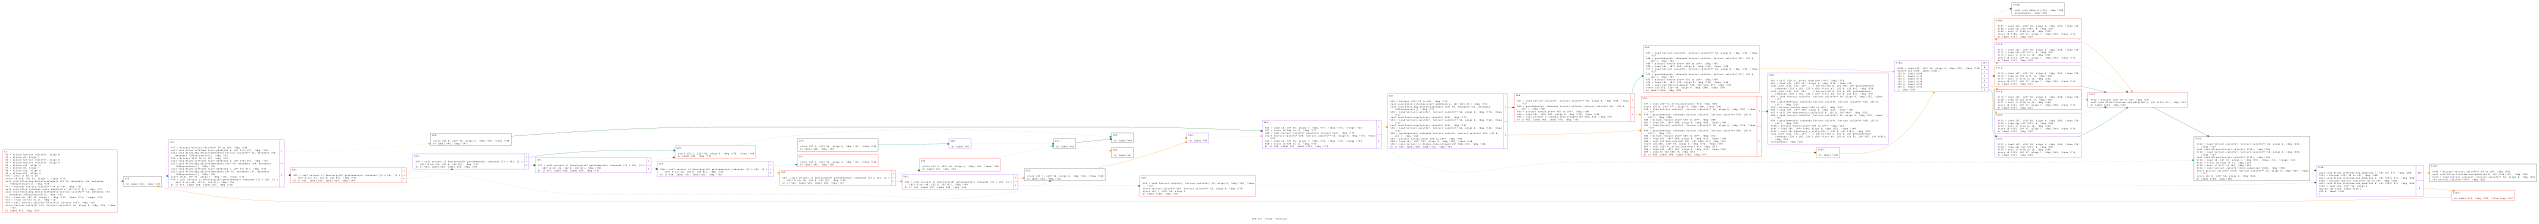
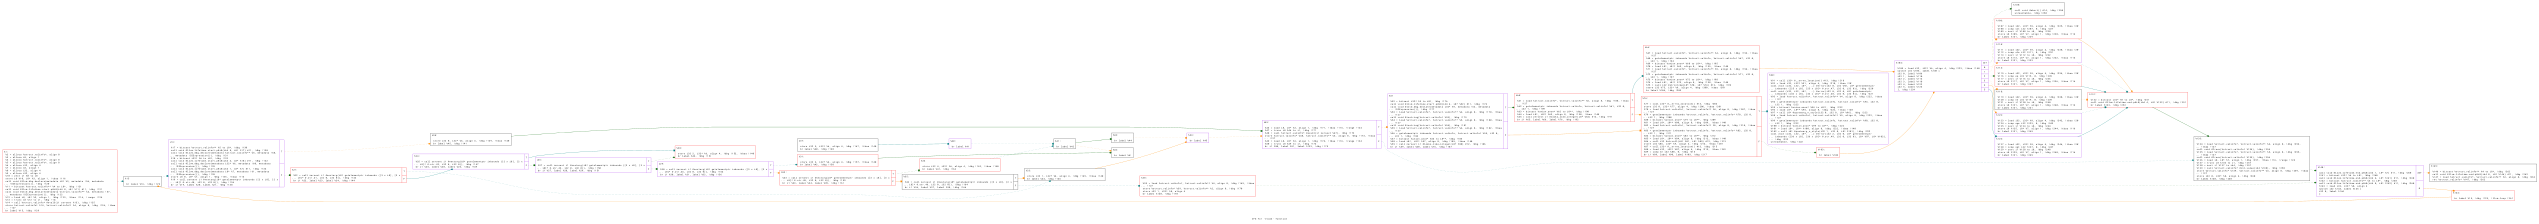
edge "%28:" -> "%43:": removed
edge "%31:" -> "%42:": added
edge "%21:" -> "%24:": style dotted -> solid
node "%35:": color purple -> black
